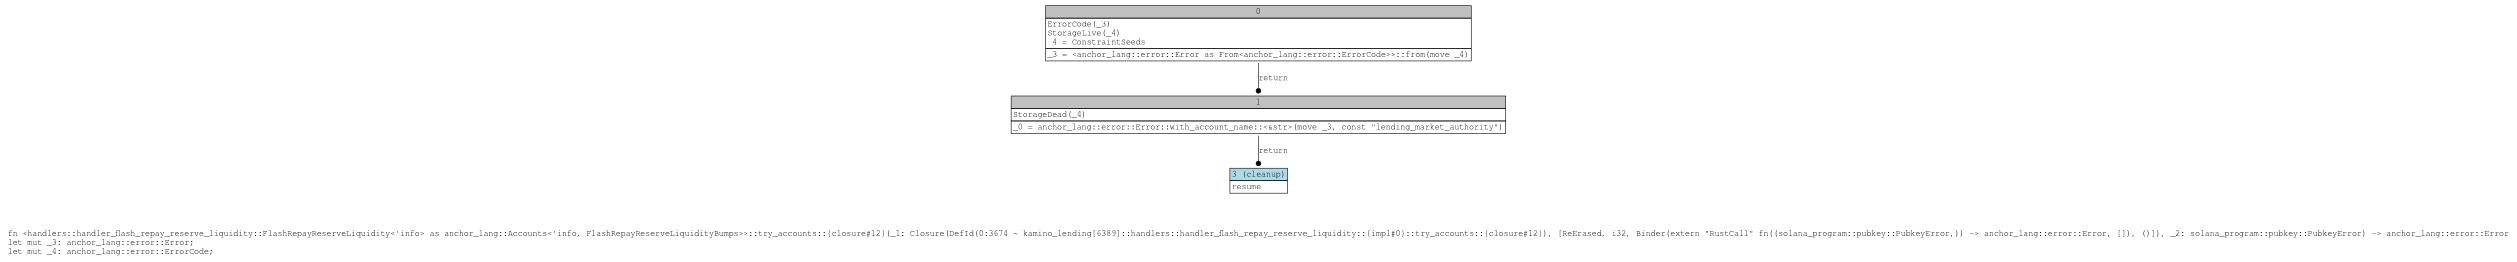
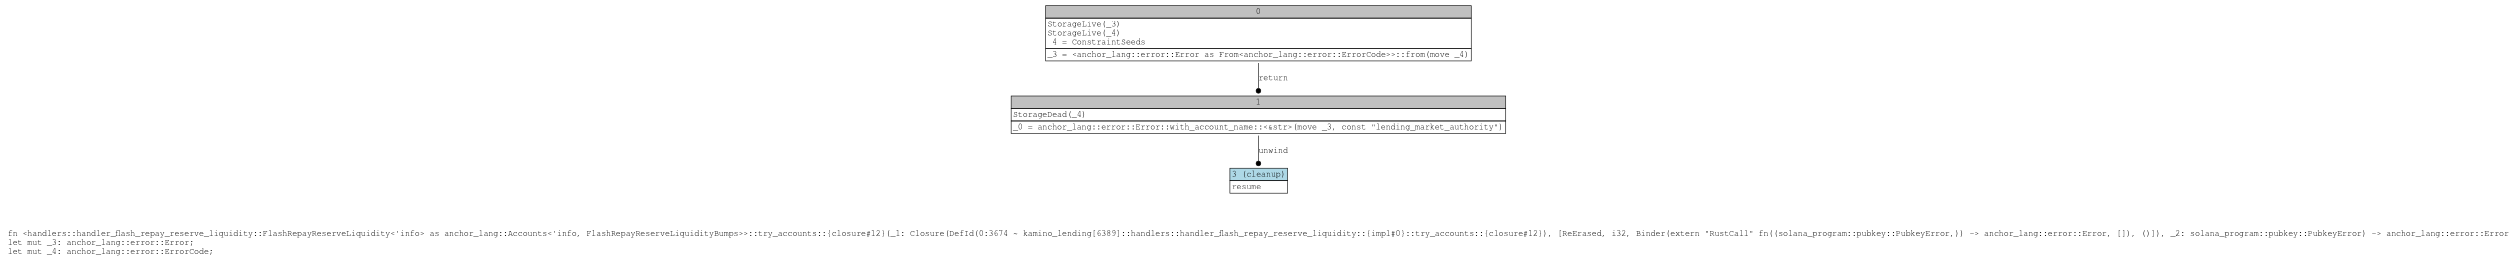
node "0": text "ErrorCode(_3)" -> "StorageLive(_3)"
edge "1" -> "3 (cleanup)": label "return" -> "unwind"
